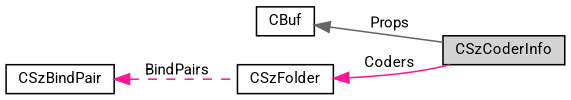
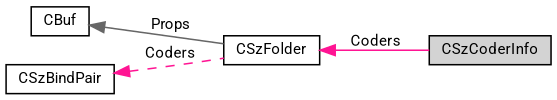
edge "CSzCoderInfo" -> "CBuf": now "CSzFolder" -> "CBuf"
edge "CSzFolder" -> "CSzBindPair": label " BindPairs" -> " Coders"
